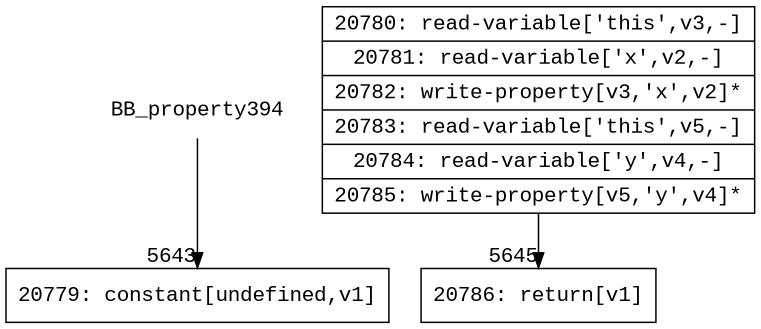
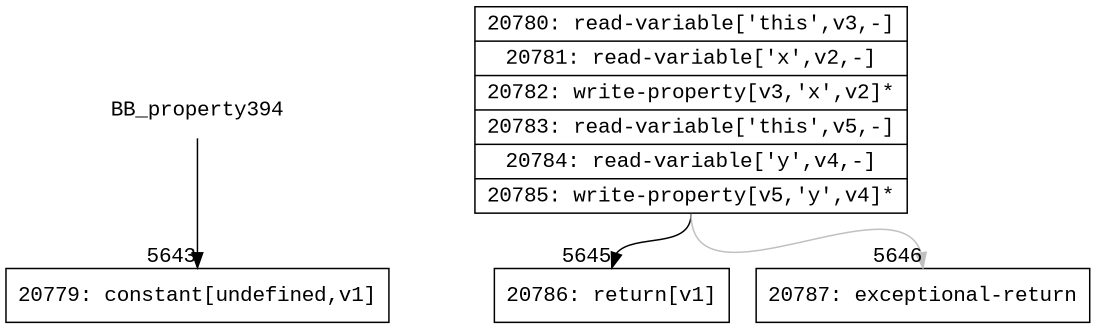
node "20787: exceptional-return": added
